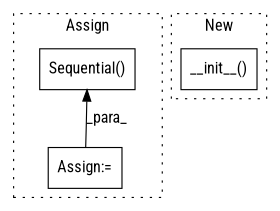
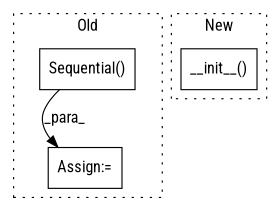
cluster "Assign": label "Assign" -> "Old"
edge "Assign:=" -> "Sequential()": reversed
